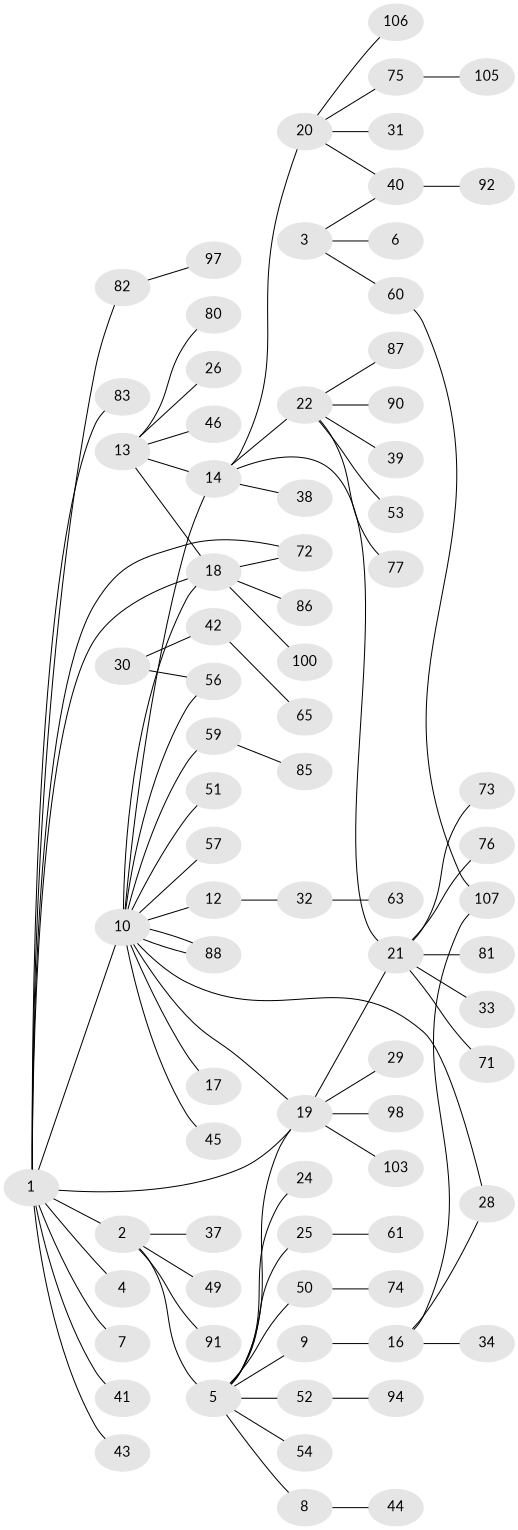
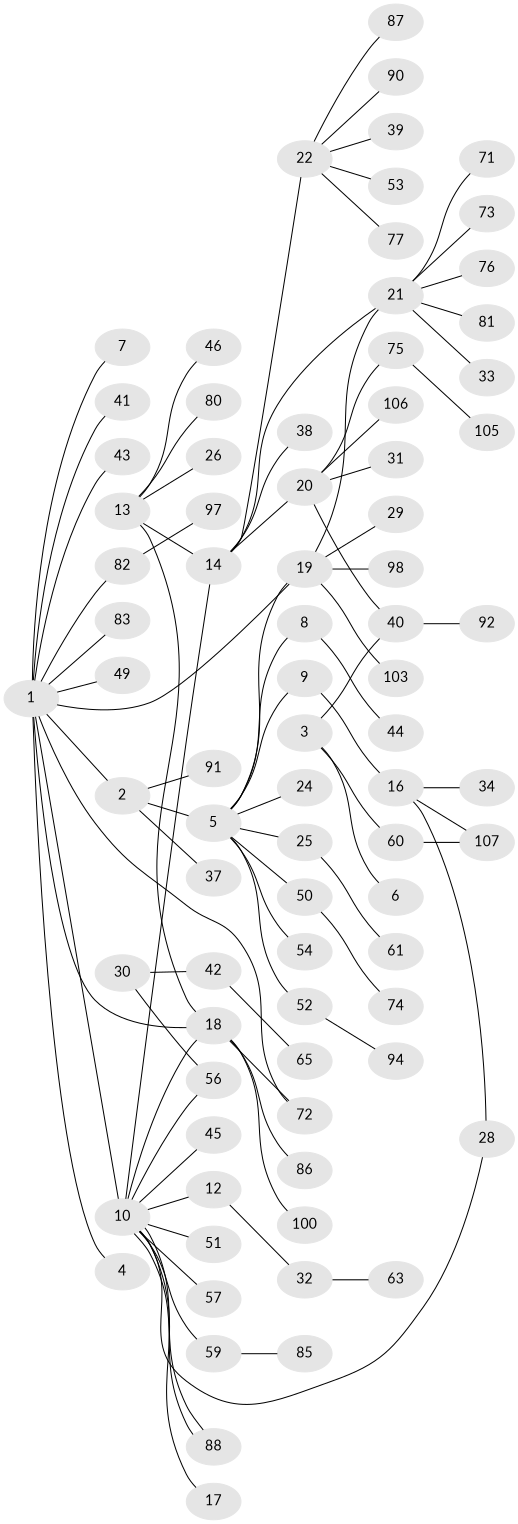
edge "10" -- "19": removed
edge "2" -- "49": now "1" -- "49"
